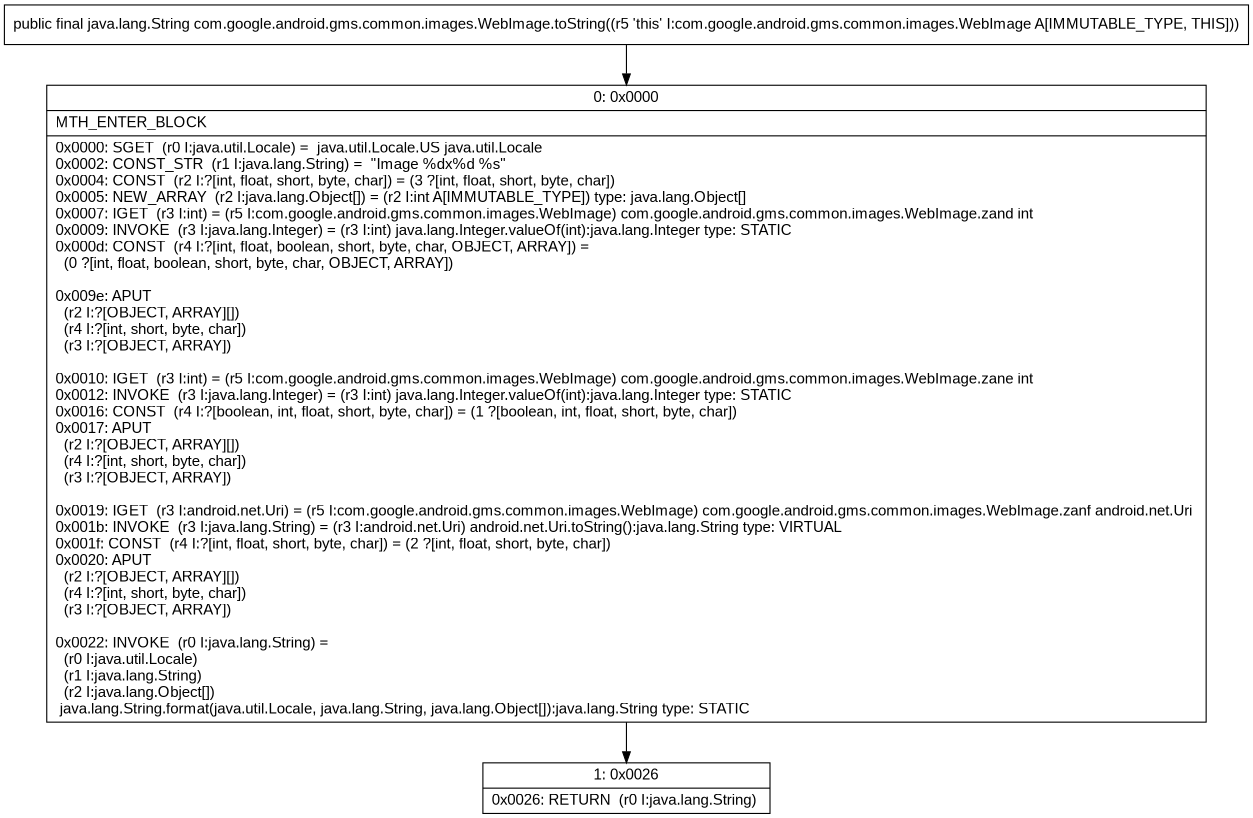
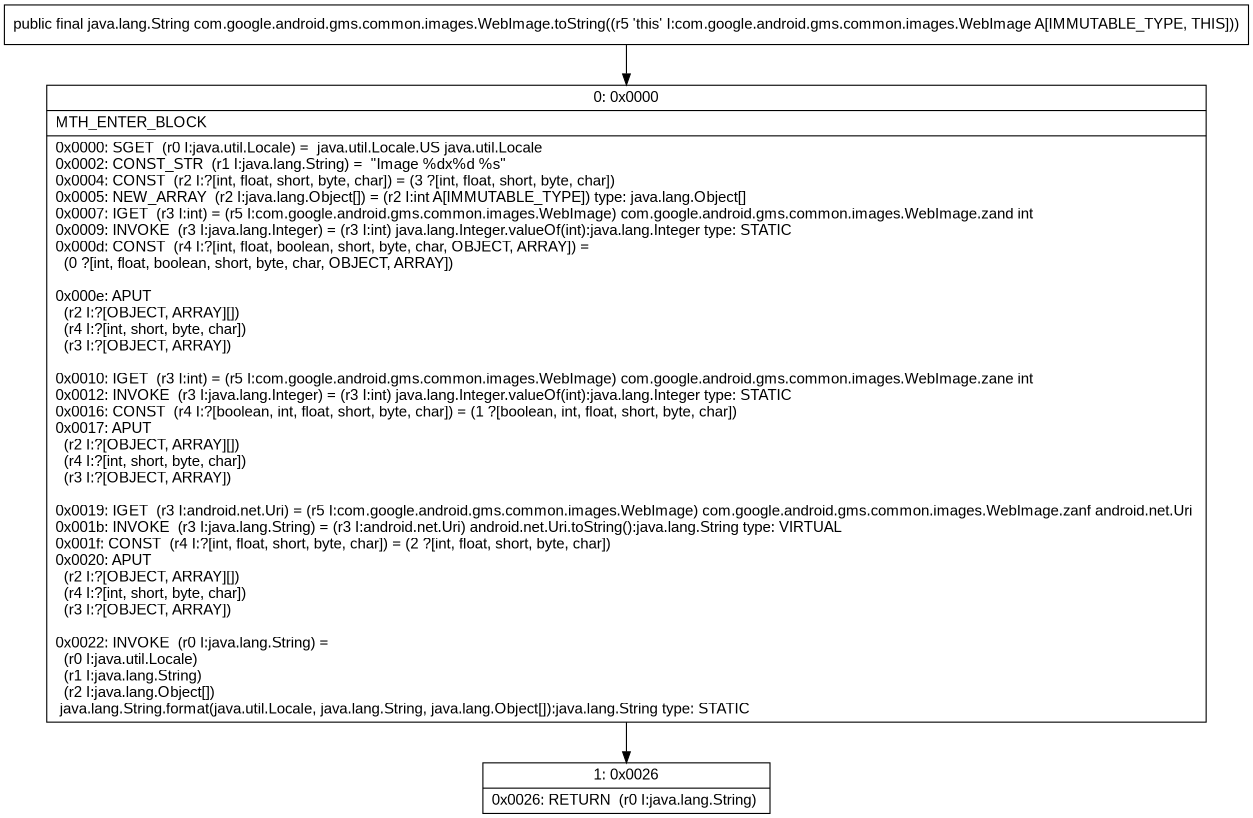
node "0: 0x0000": text "0x009e: APUT" -> "0x000e: APUT"
